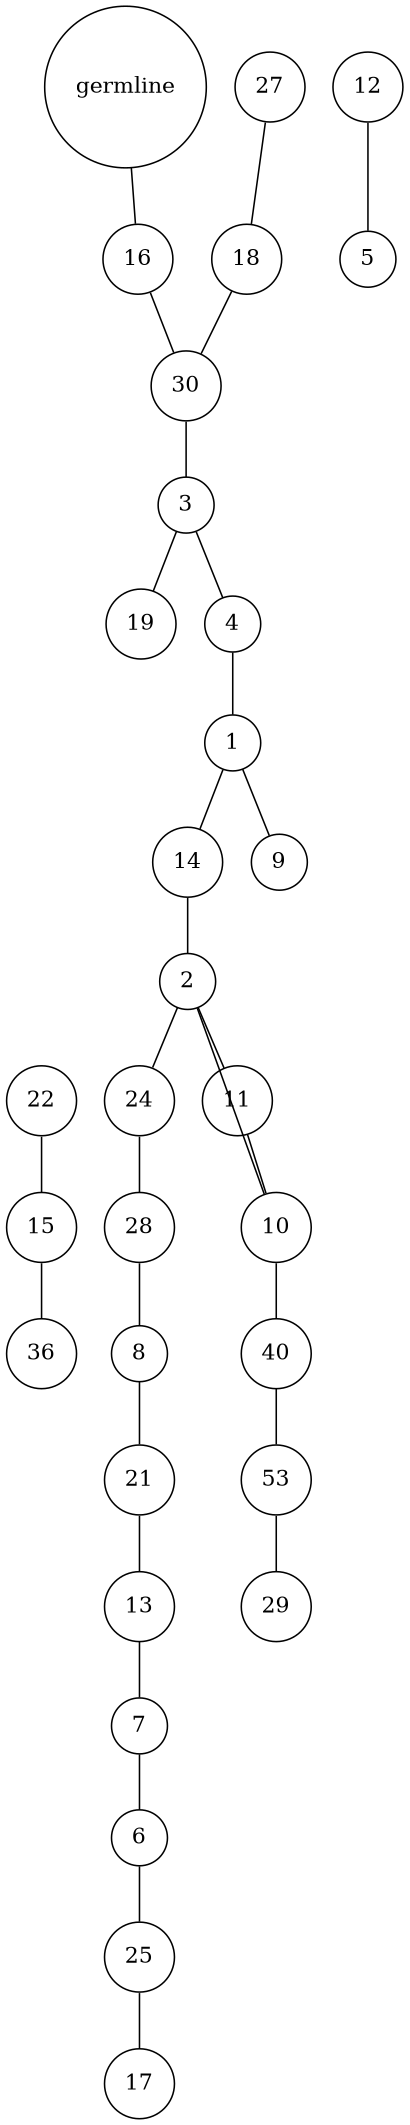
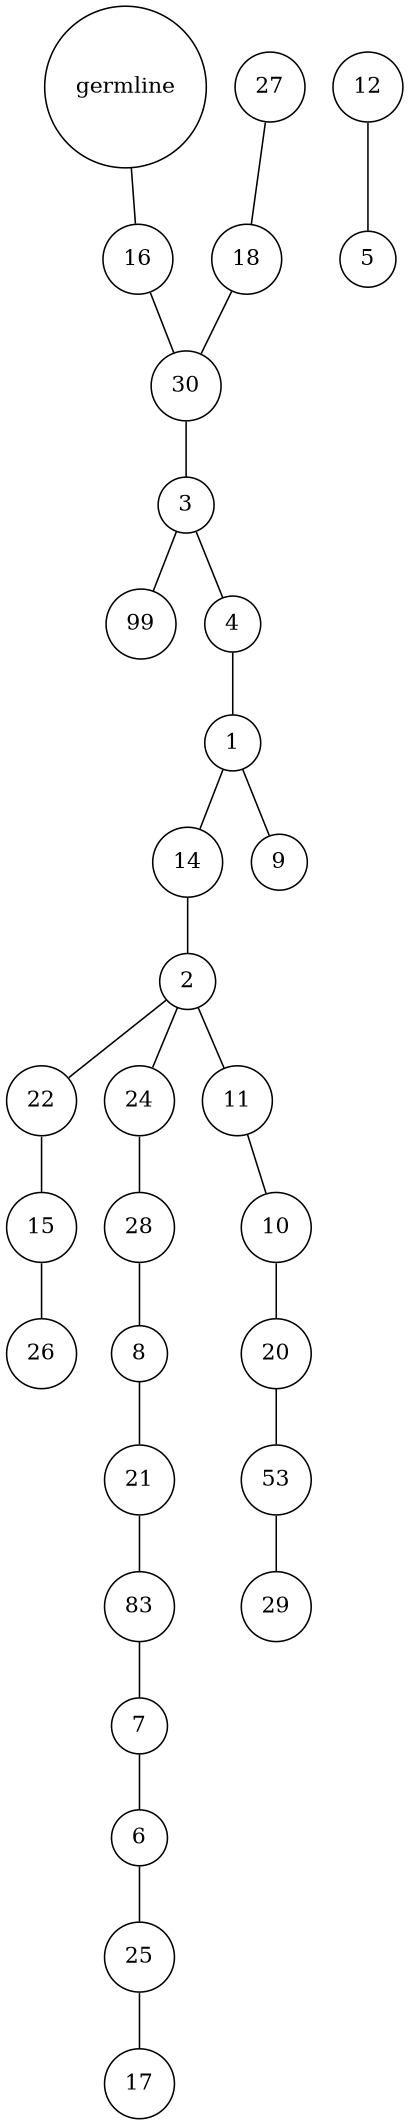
node "19": label "19" -> "99"
edge "2" -- "10": now "2" -- "22"
node "36": label "36" -> "26"
node "40": label "40" -> "20"
node "13": label "13" -> "83"
